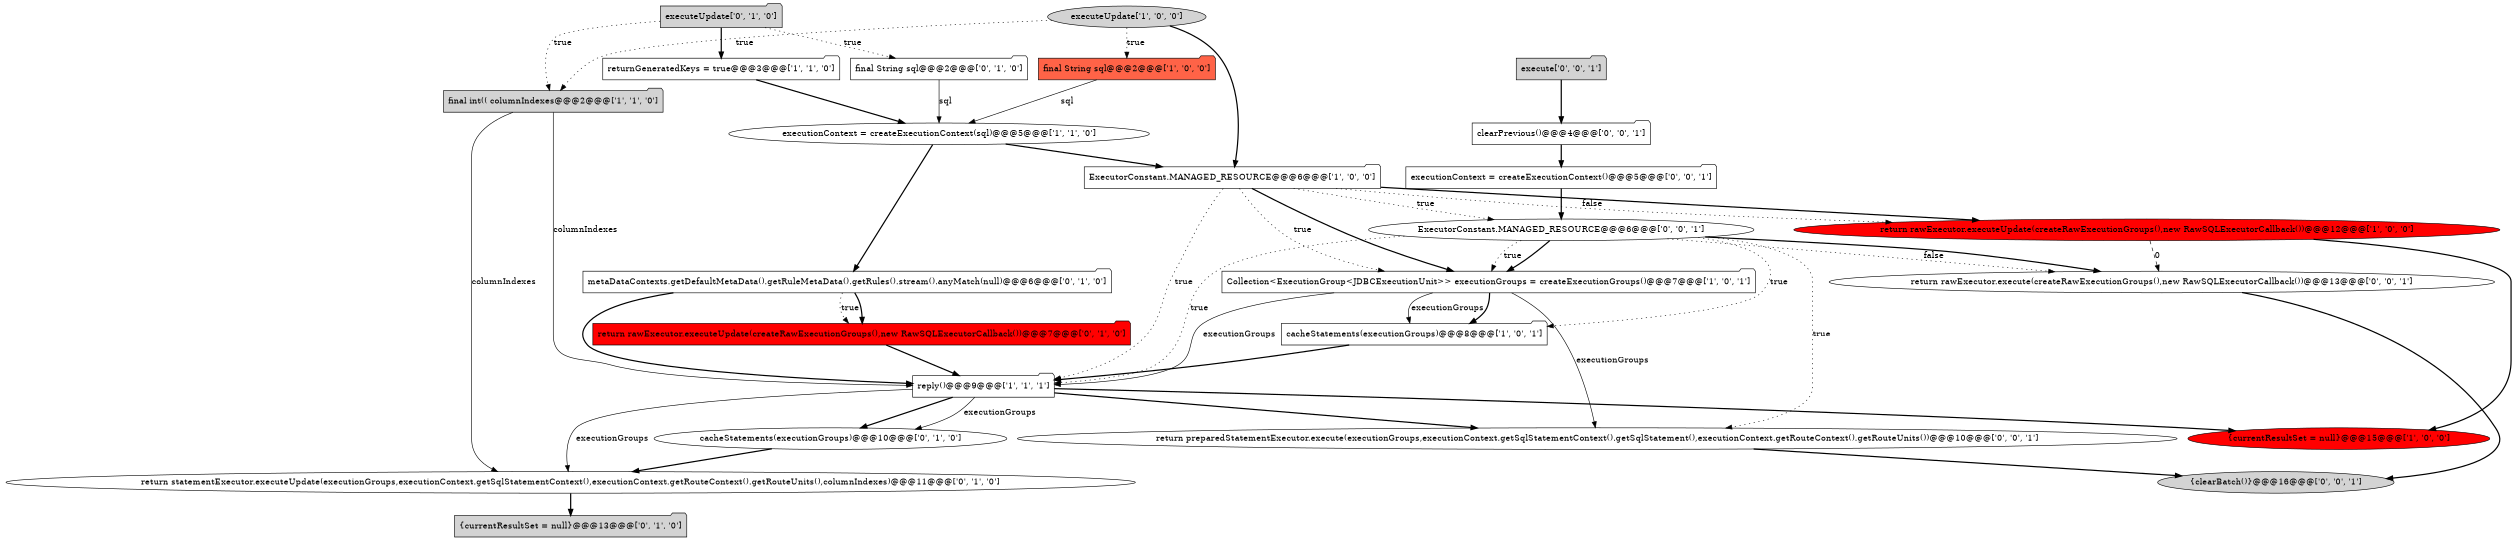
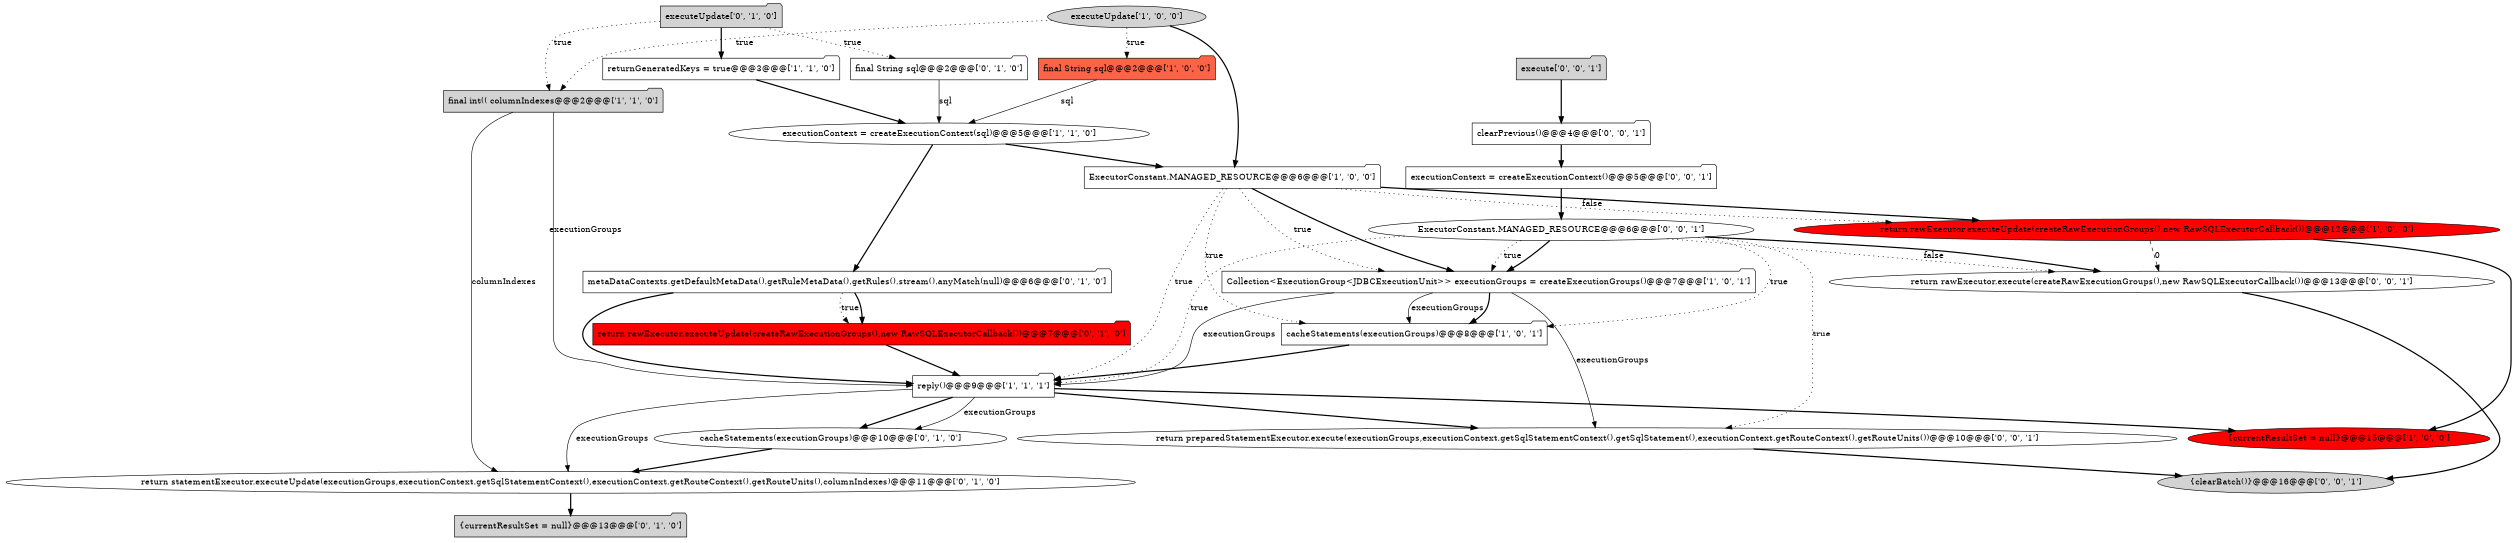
edge "ExecutorConstant.MANAGED_RESOURCE@@@6@@@['1', '0', '0']" -> "ExecutorConstant.MANAGED_RESOURCE@@@6@@@['0', '0', '1']": now "ExecutorConstant.MANAGED_RESOURCE@@@6@@@['1', '0', '0']" -> "cacheStatements(executionGroups)@@@8@@@['1', '0', '1']"
edge "final int(( columnIndexes@@@2@@@['1', '1', '0']" -> "reply()@@@9@@@['1', '1', '1']": label "columnIndexes" -> "executionGroups"
